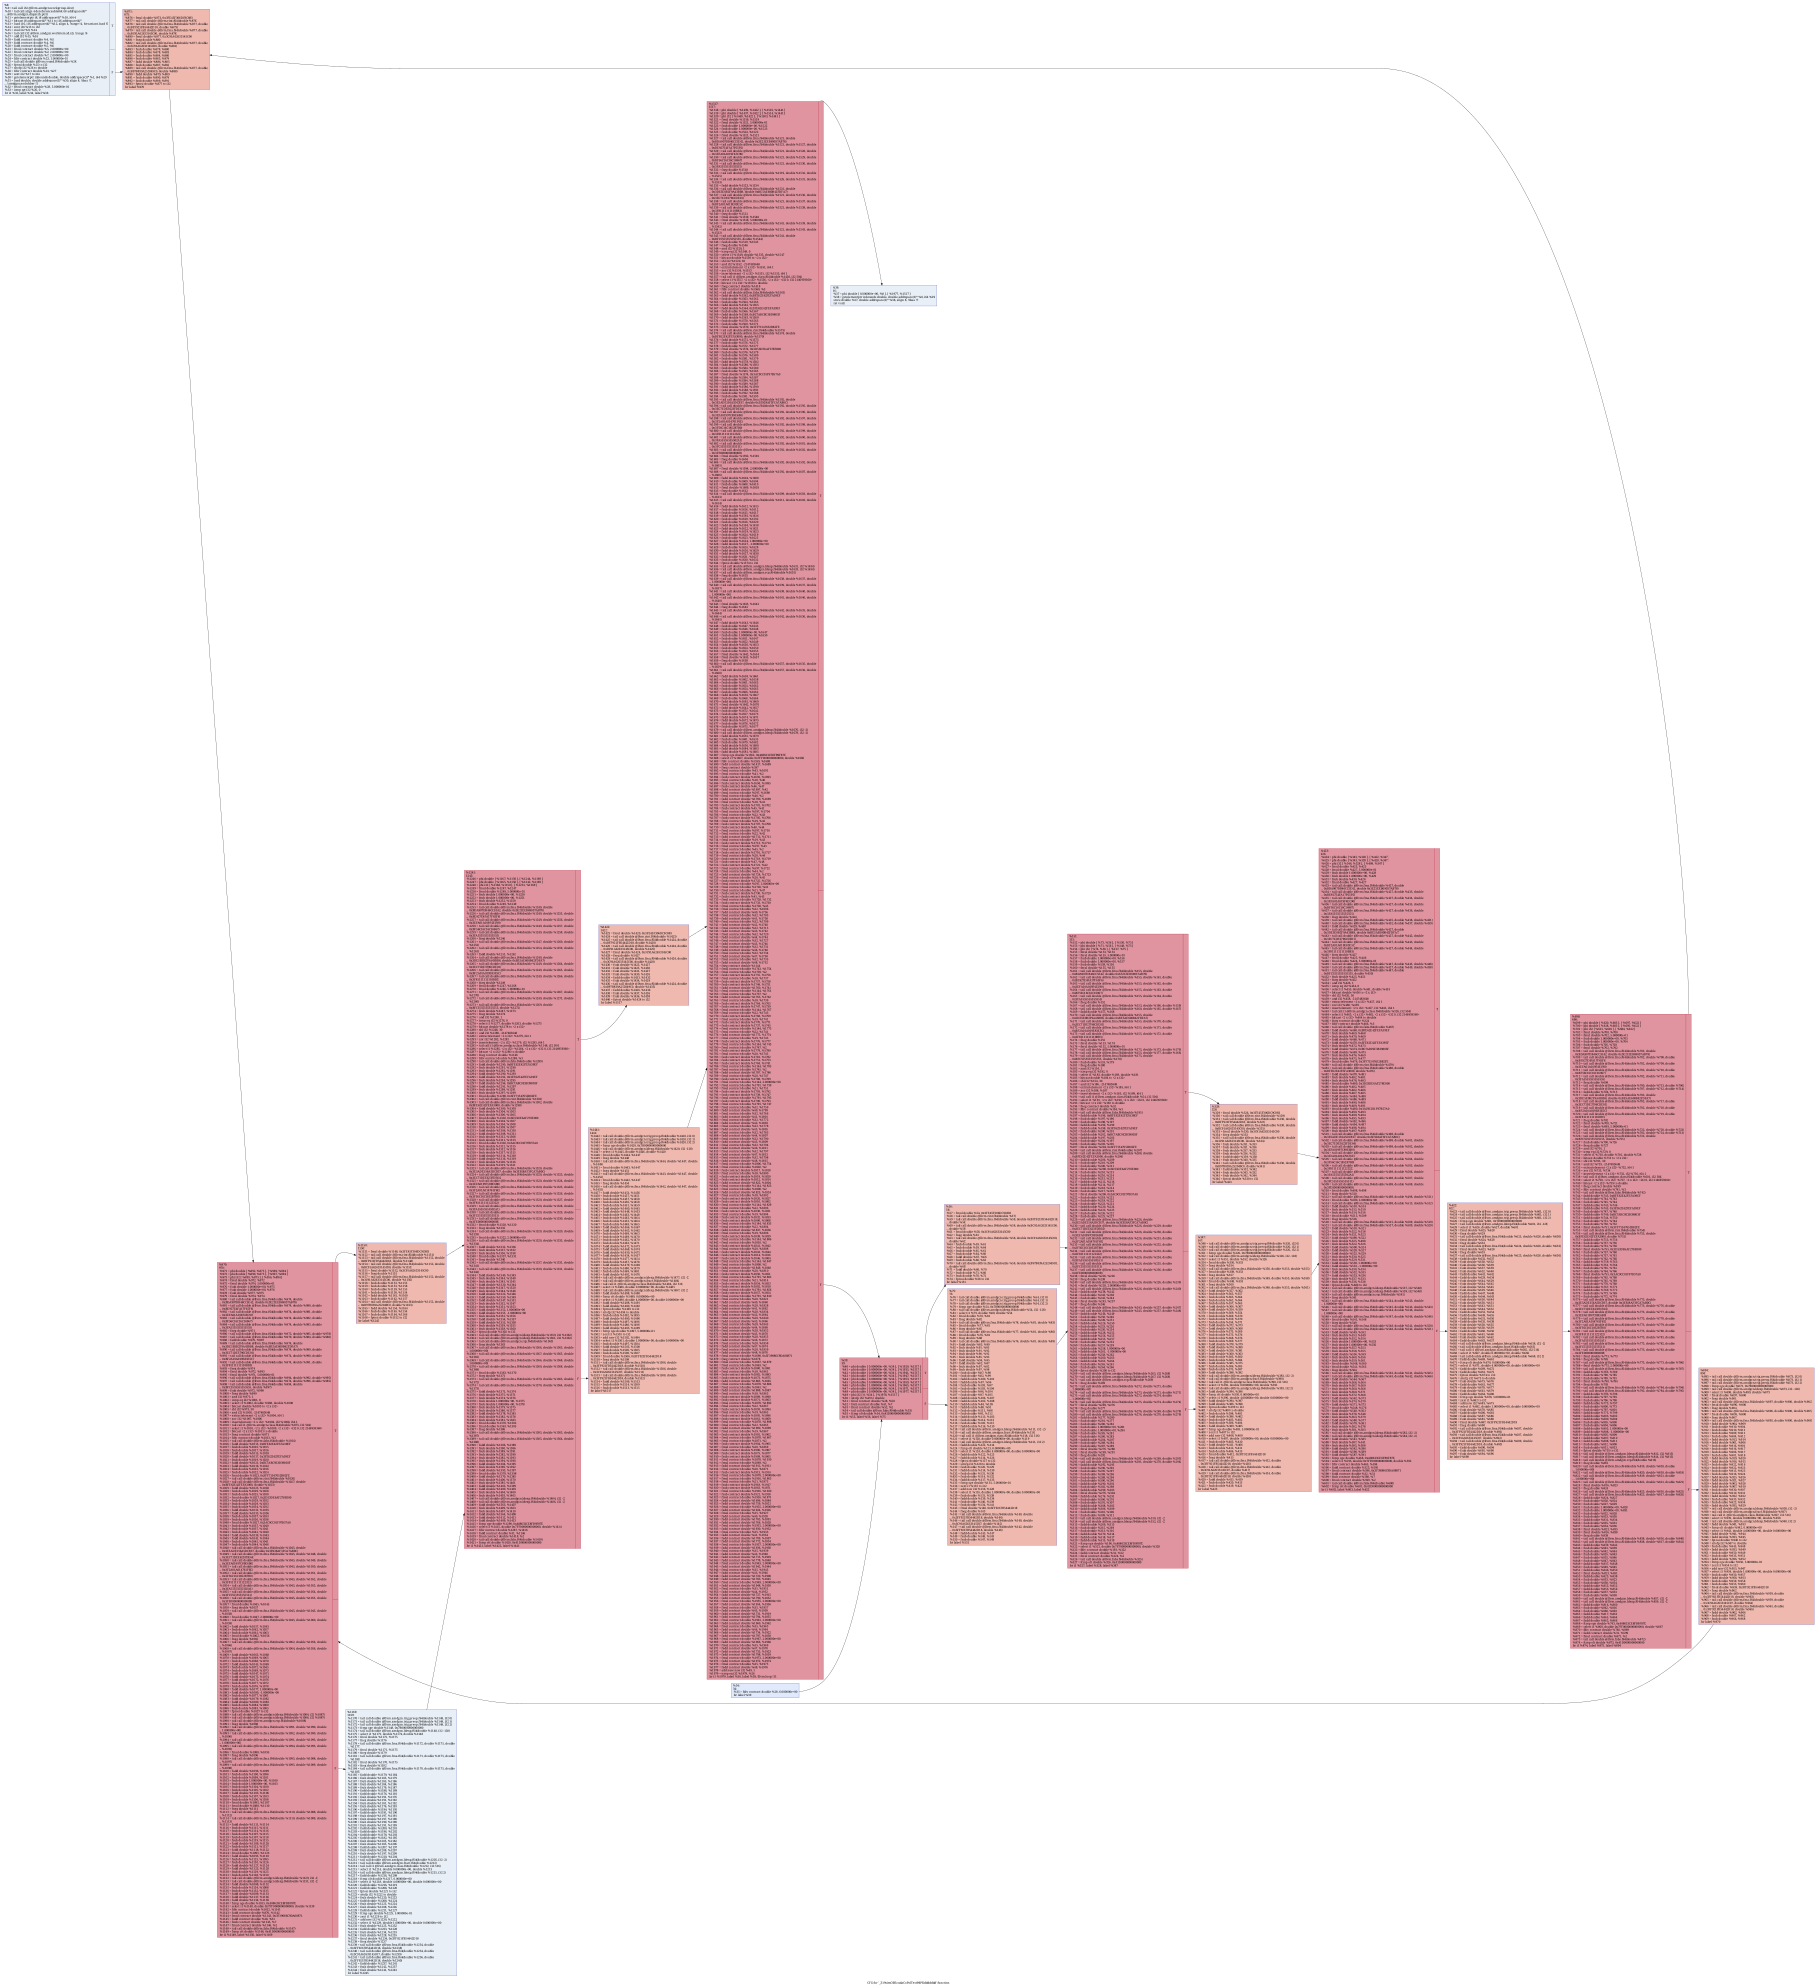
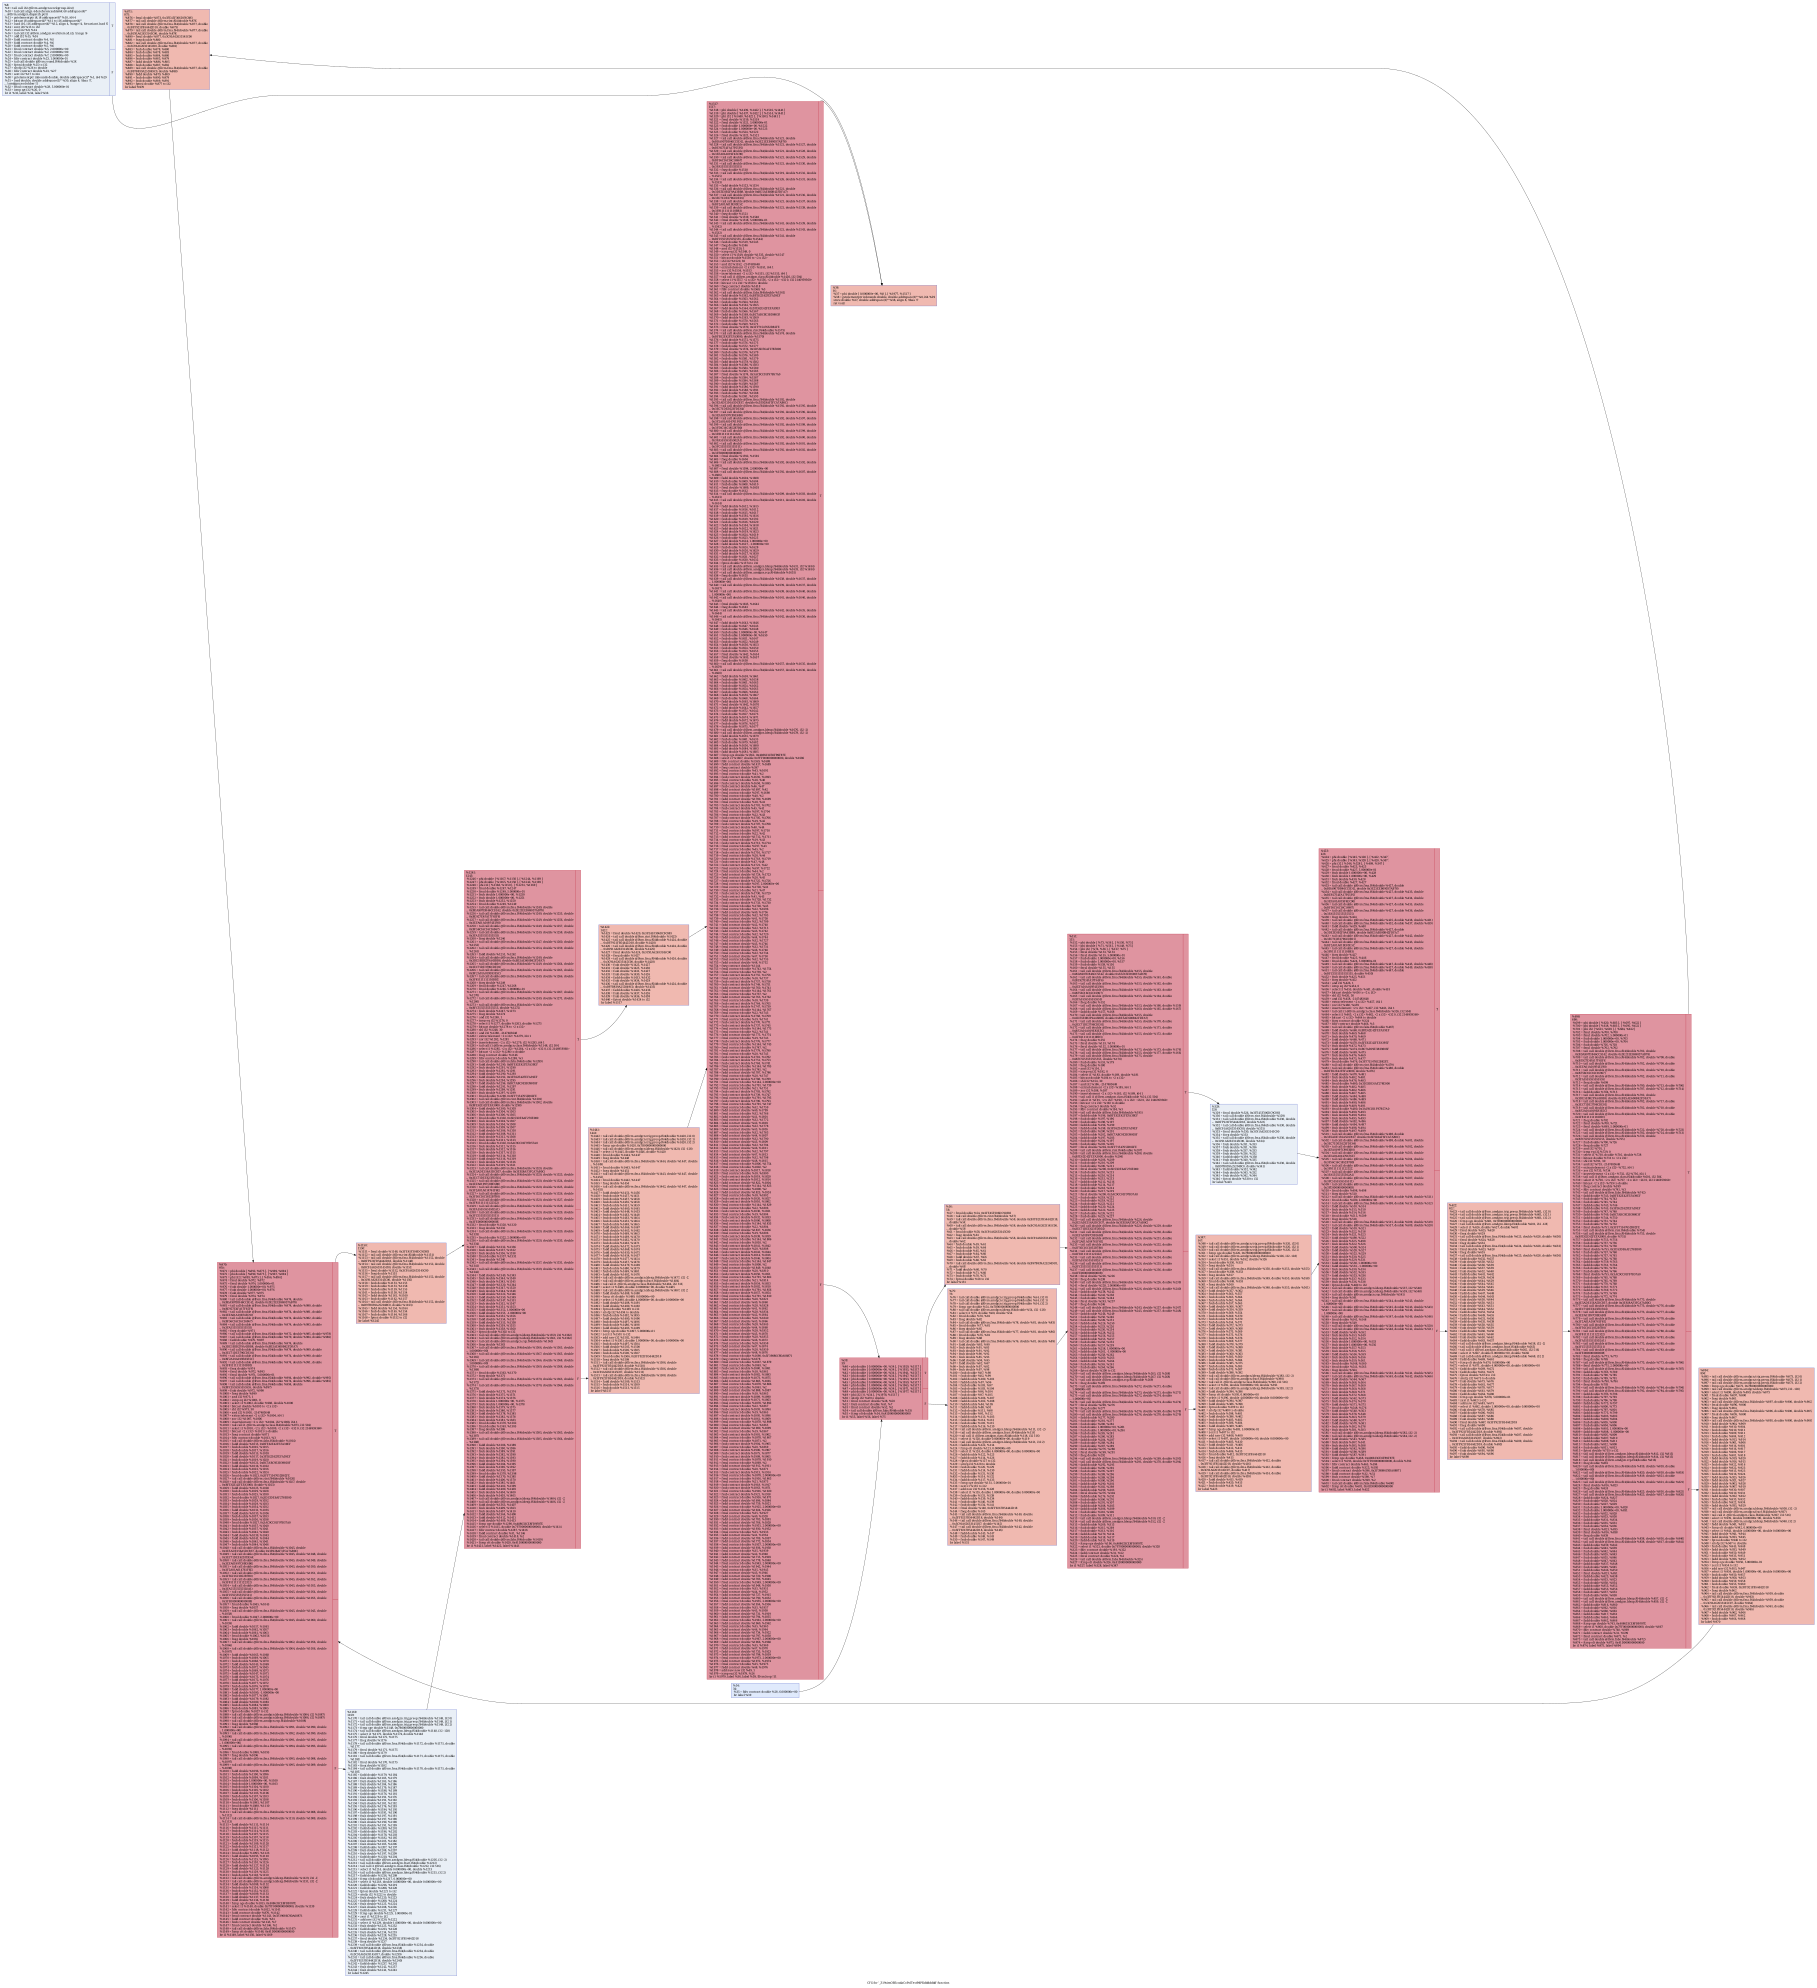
edge "%8:" -> "%875:": now "%8:" -> "%36:"
node "%36:": fillcolor #cedaeb70 -> #de614d70
node "%328:": fillcolor #de614d70 -> #cedaeb70
